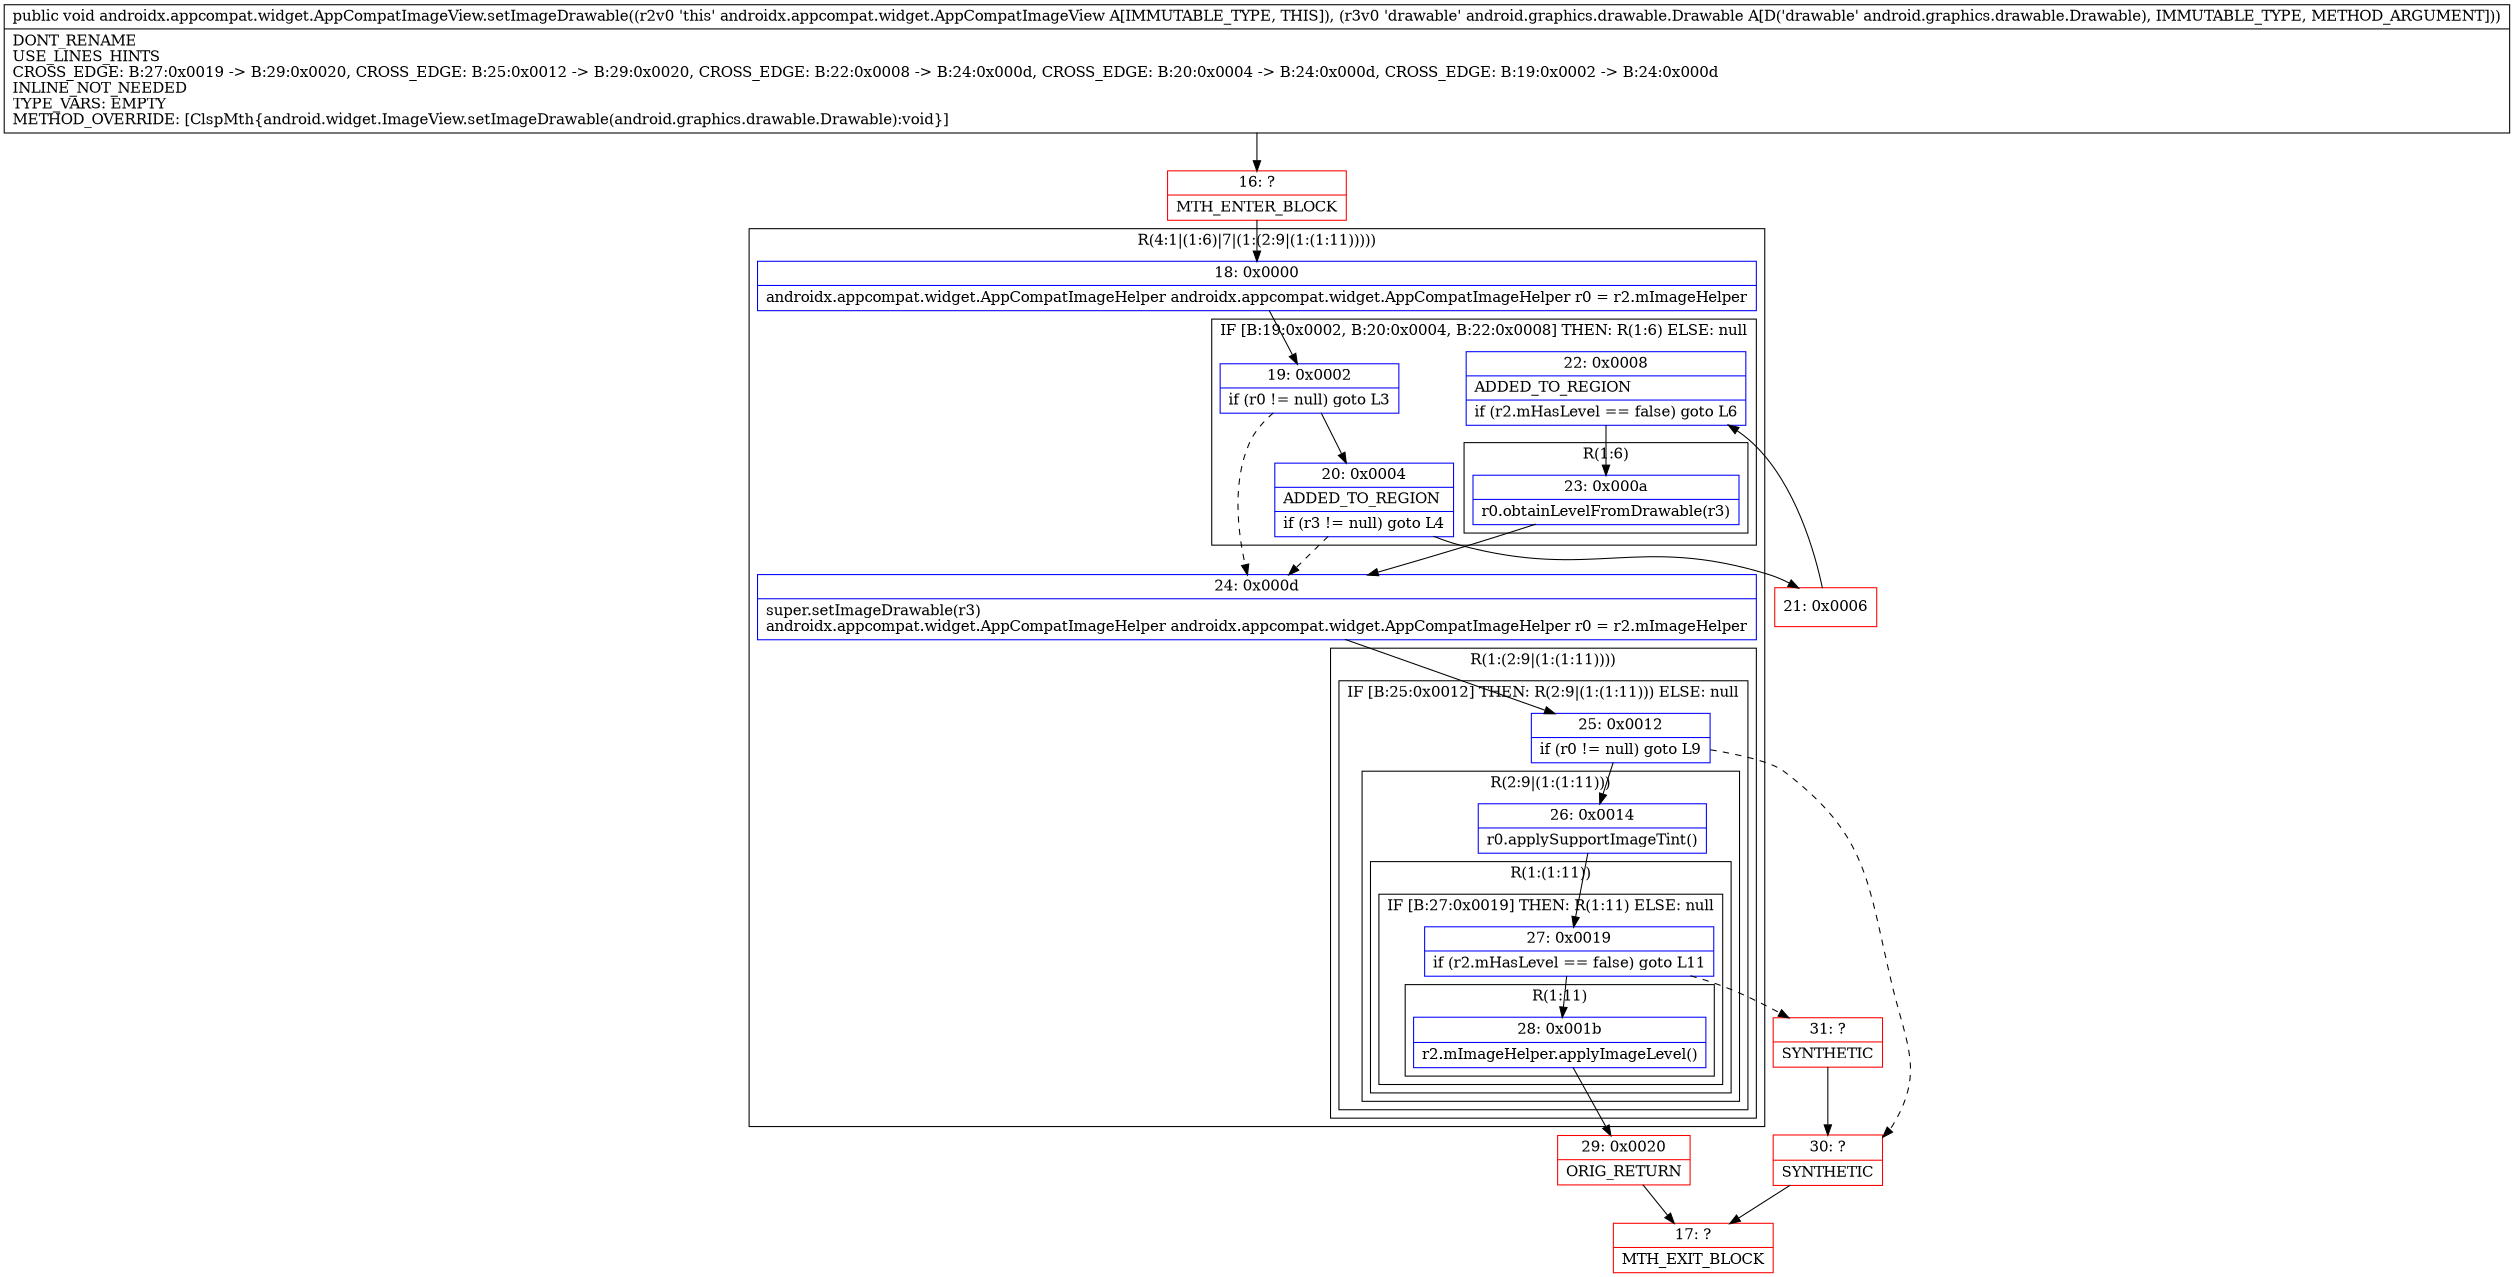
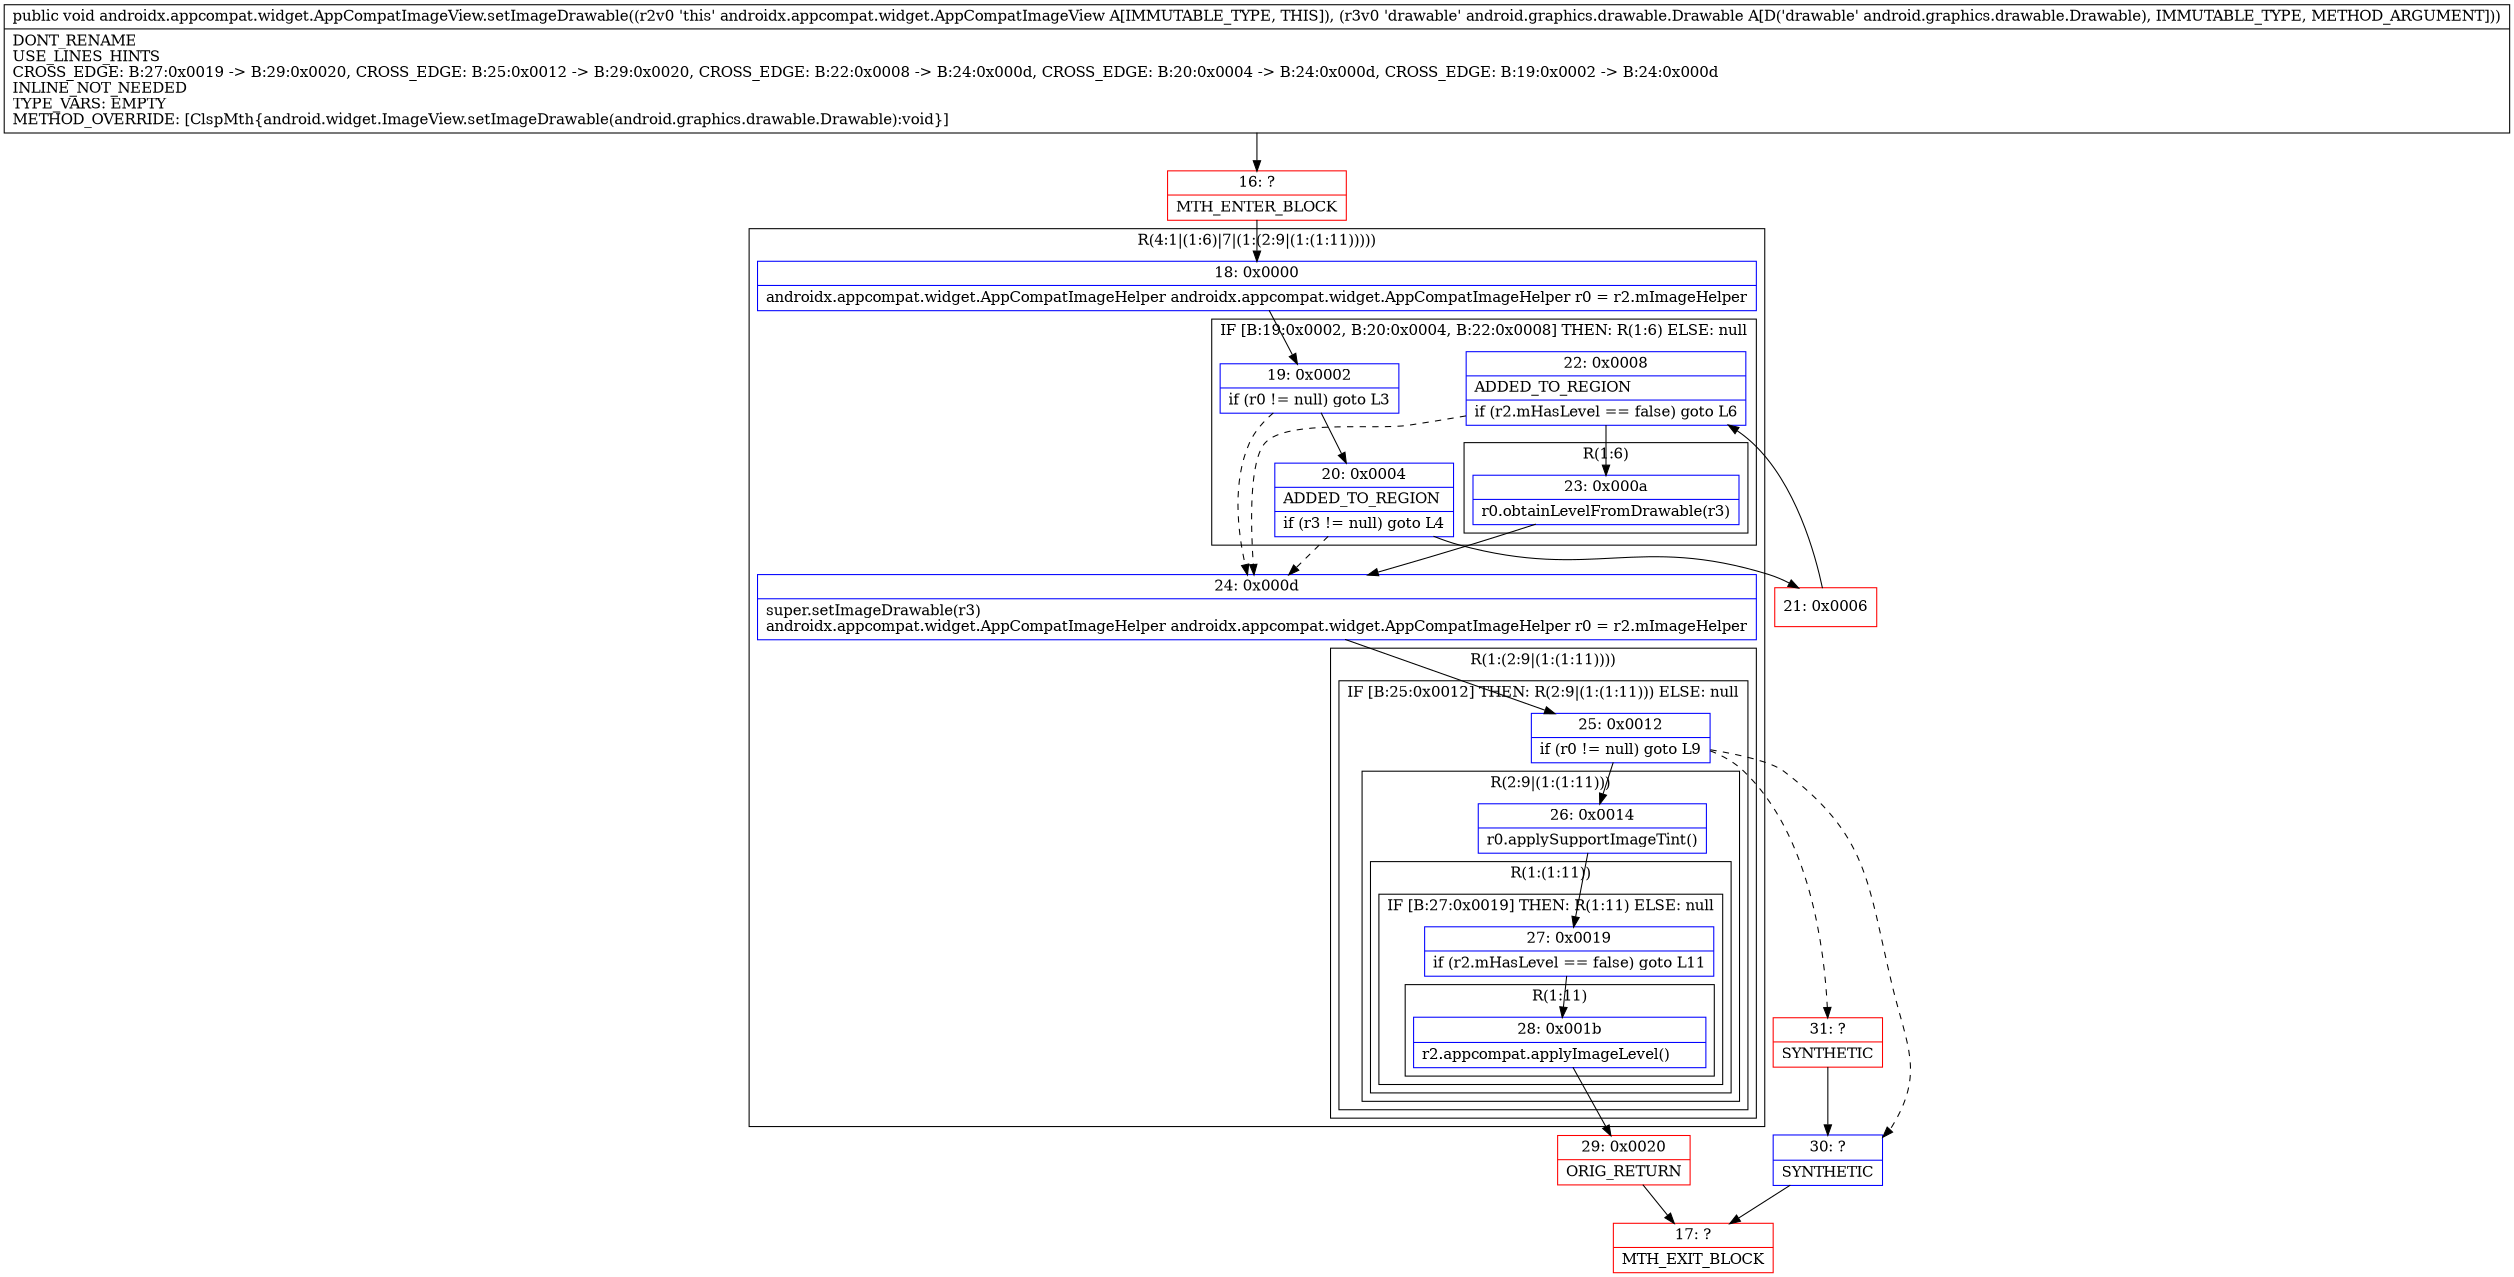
edge "22: 0x0008" -> "24: 0x000d": added
edge "27: 0x0019" -> "31: ?": now "25: 0x0012" -> "31: ?"
node "28: 0x001b": text "r2.mImageHelper.applyImageLevel()" -> "r2.appcompat.applyImageLevel()"
node "30: ?": color red -> blue
